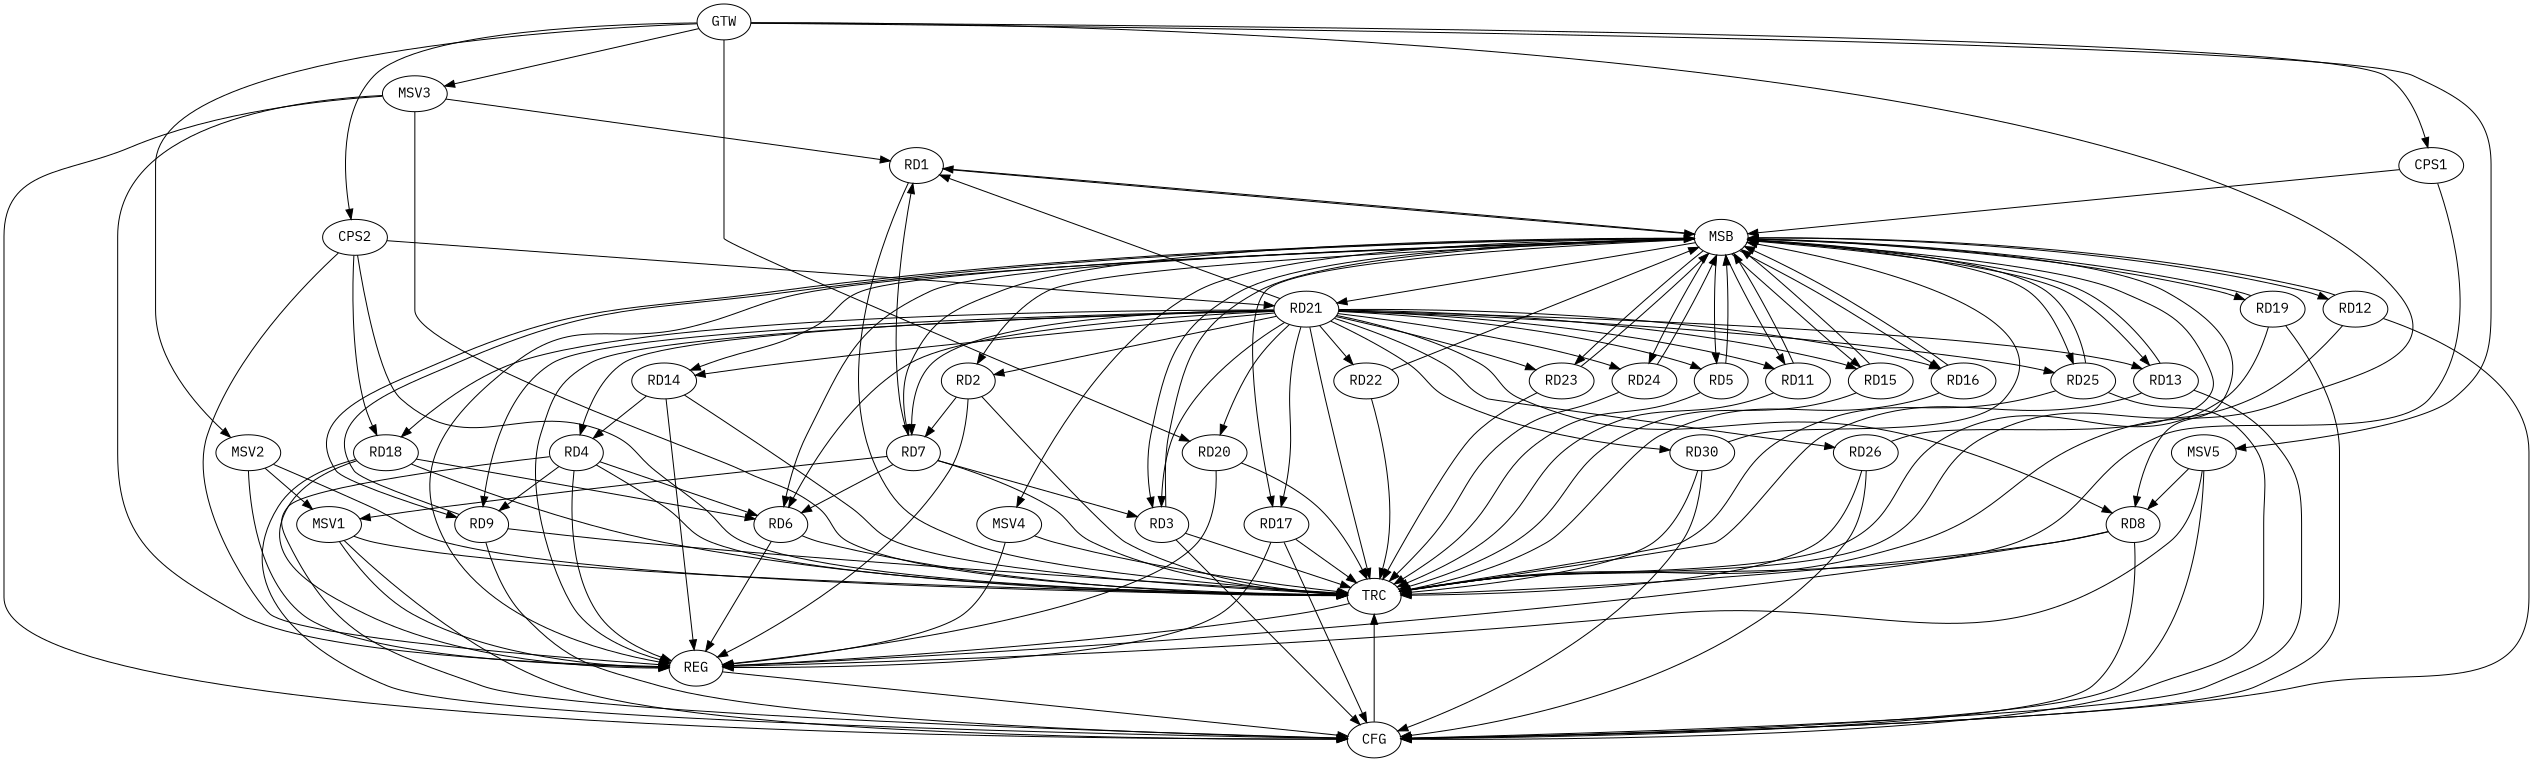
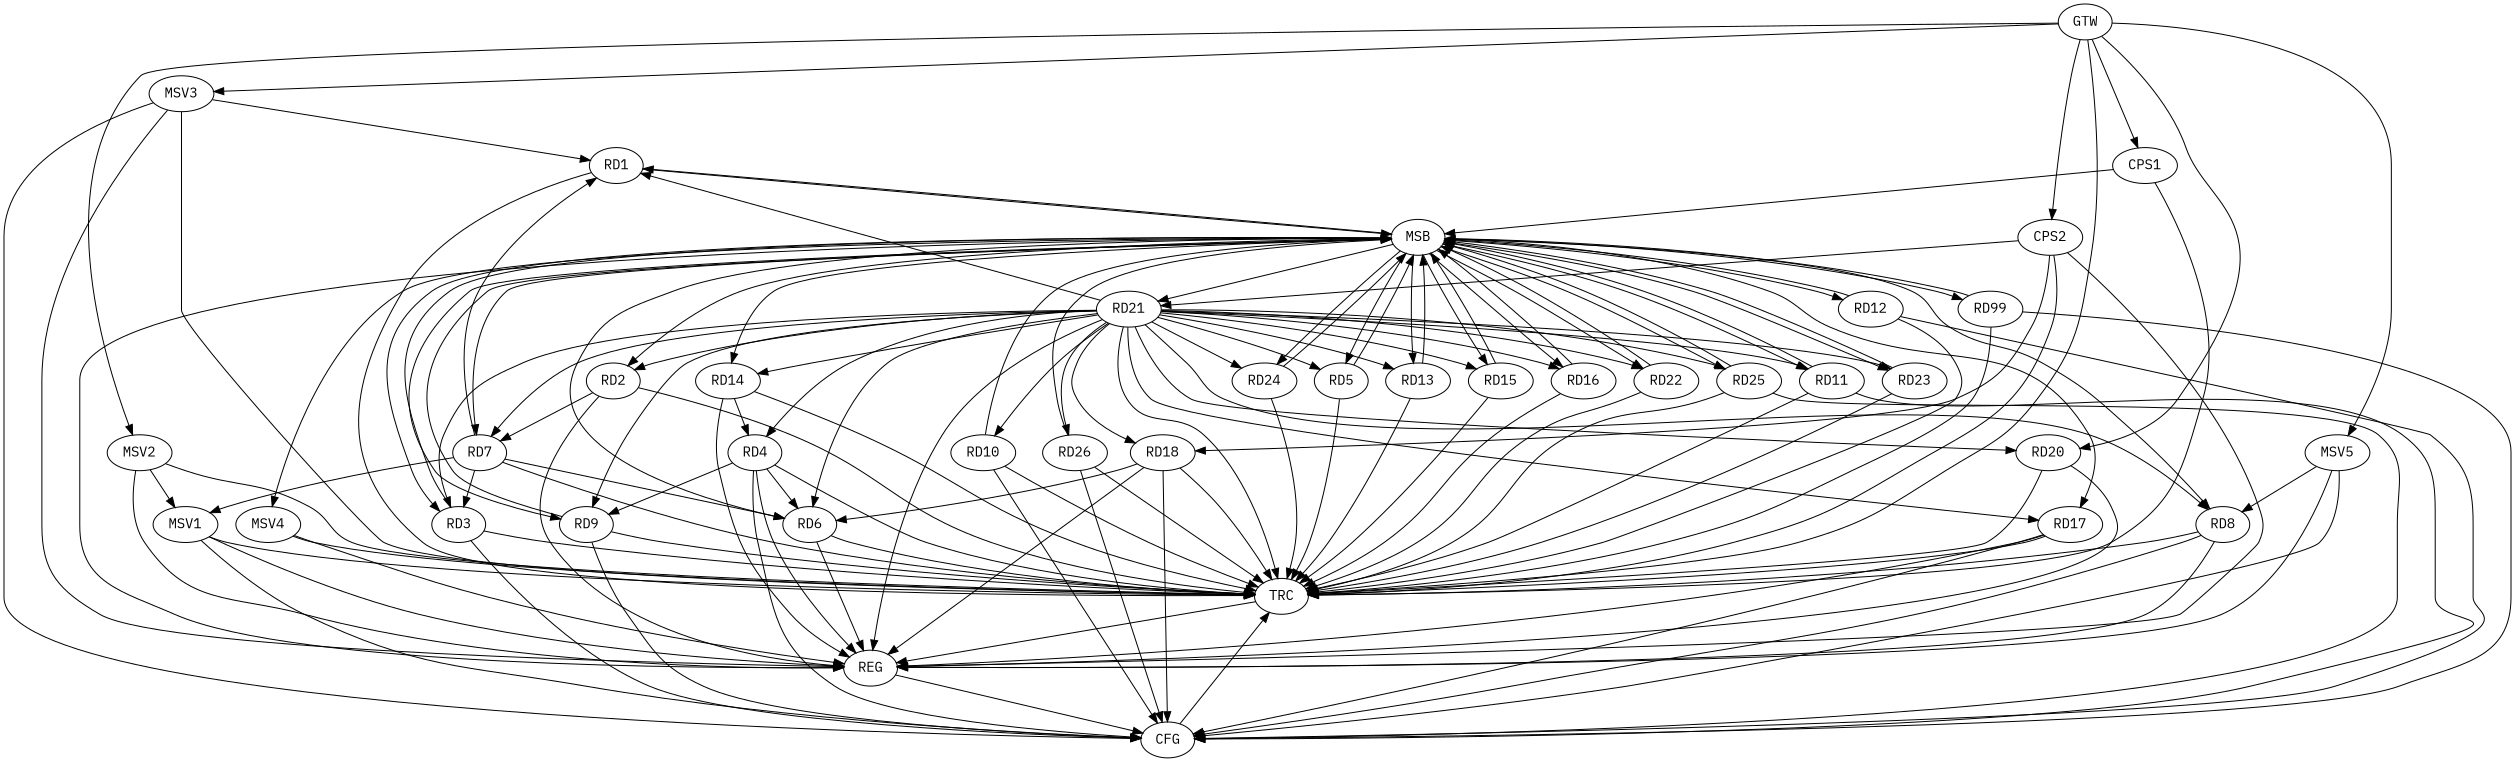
edge "MSB" -> "RD22": added
node "RD19": label "RD19" -> "RD99"
node "RD30": label "RD30" -> "RD10"
edge "RD13" -> "CFG": now "RD11" -> "CFG"
